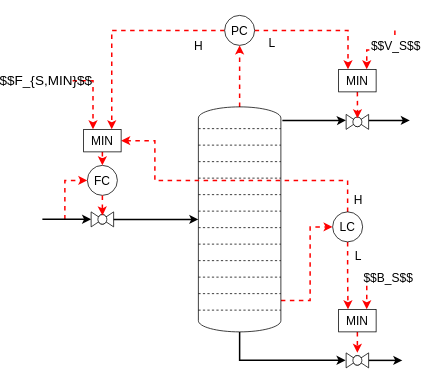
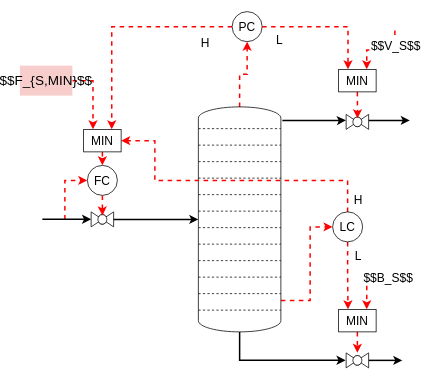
node "PC": moved (240, 30) -> (247, 27)
node "$$F_{S,MIN}$$": fillcolor #ffffff -> #f8cecc
